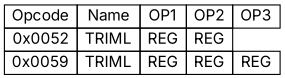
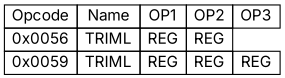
node "Opcode": text "0x0052" -> "0x0056"
